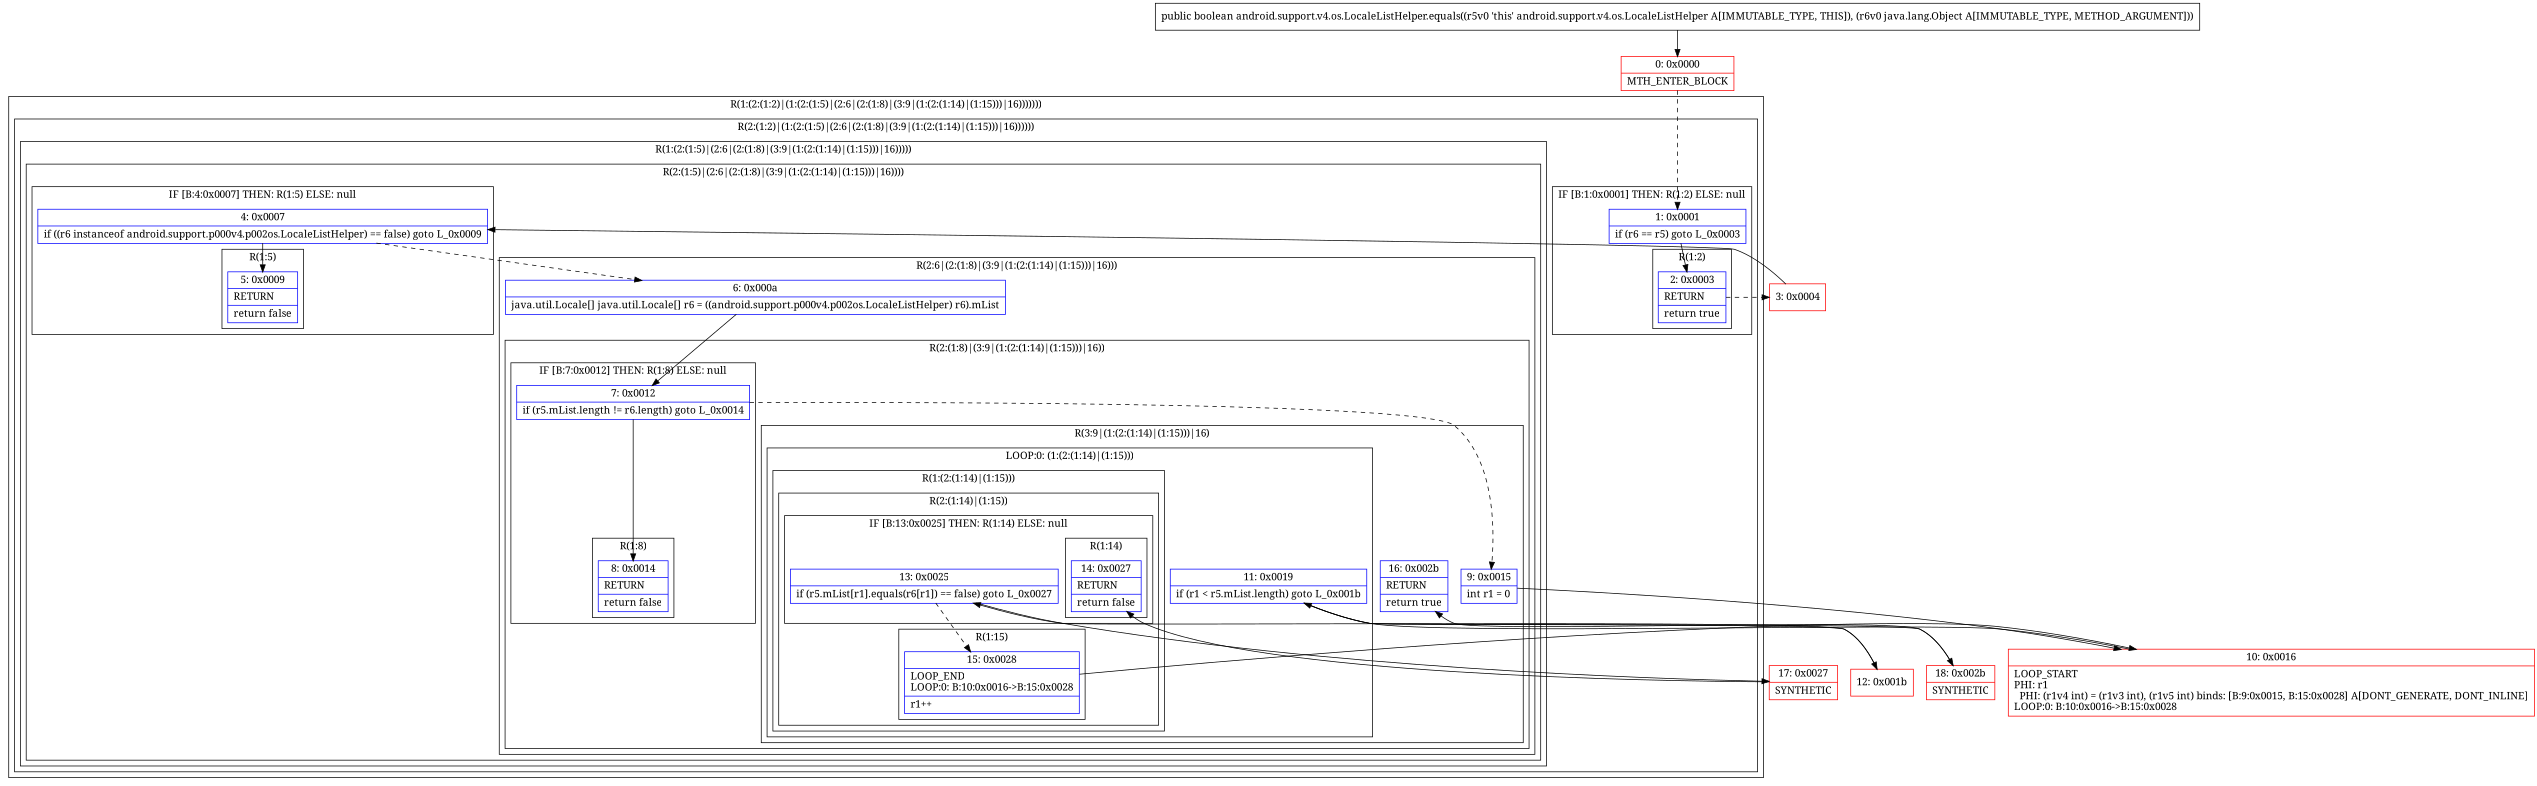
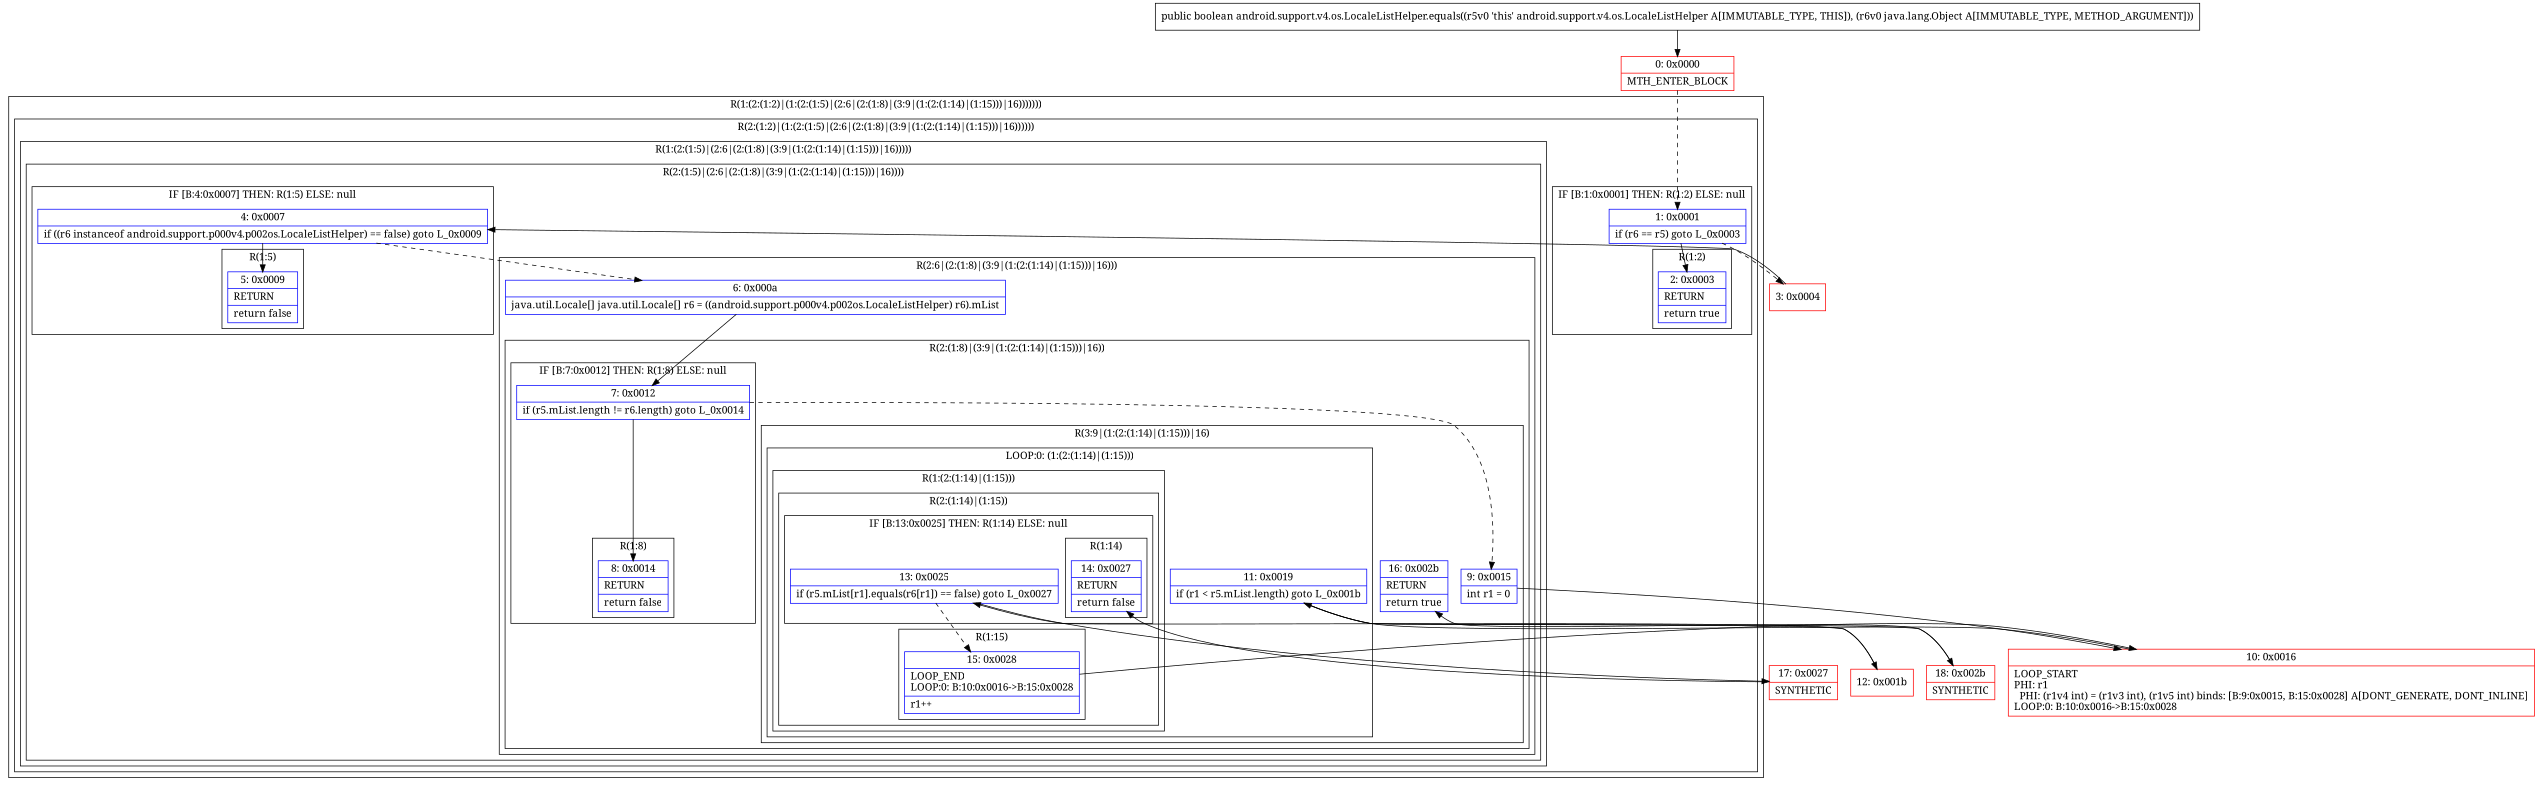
edge "2: 0x0003" -> "3: 0x0004": now "1: 0x0001" -> "3: 0x0004"
